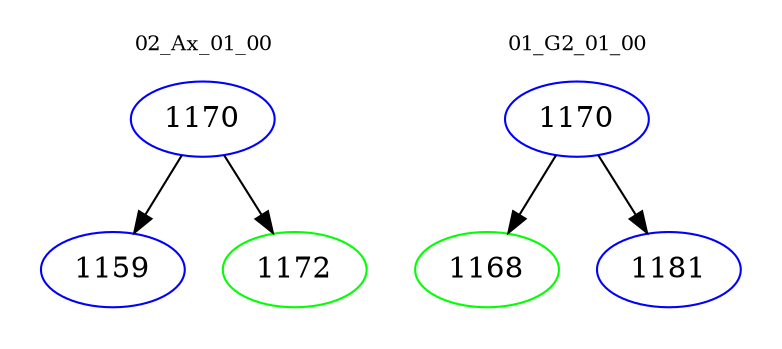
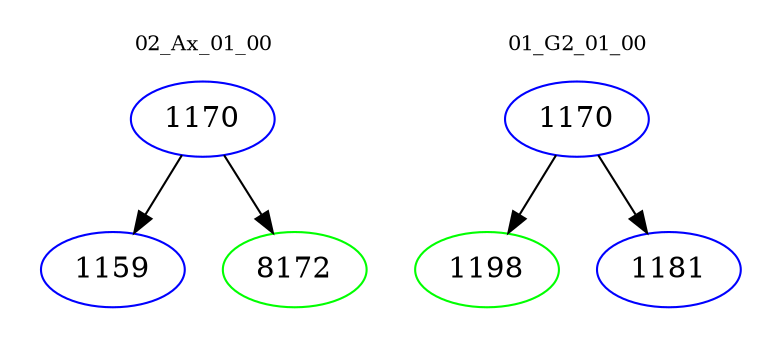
node "1172": label "1172" -> "8172"
node "1168": label "1168" -> "1198"
